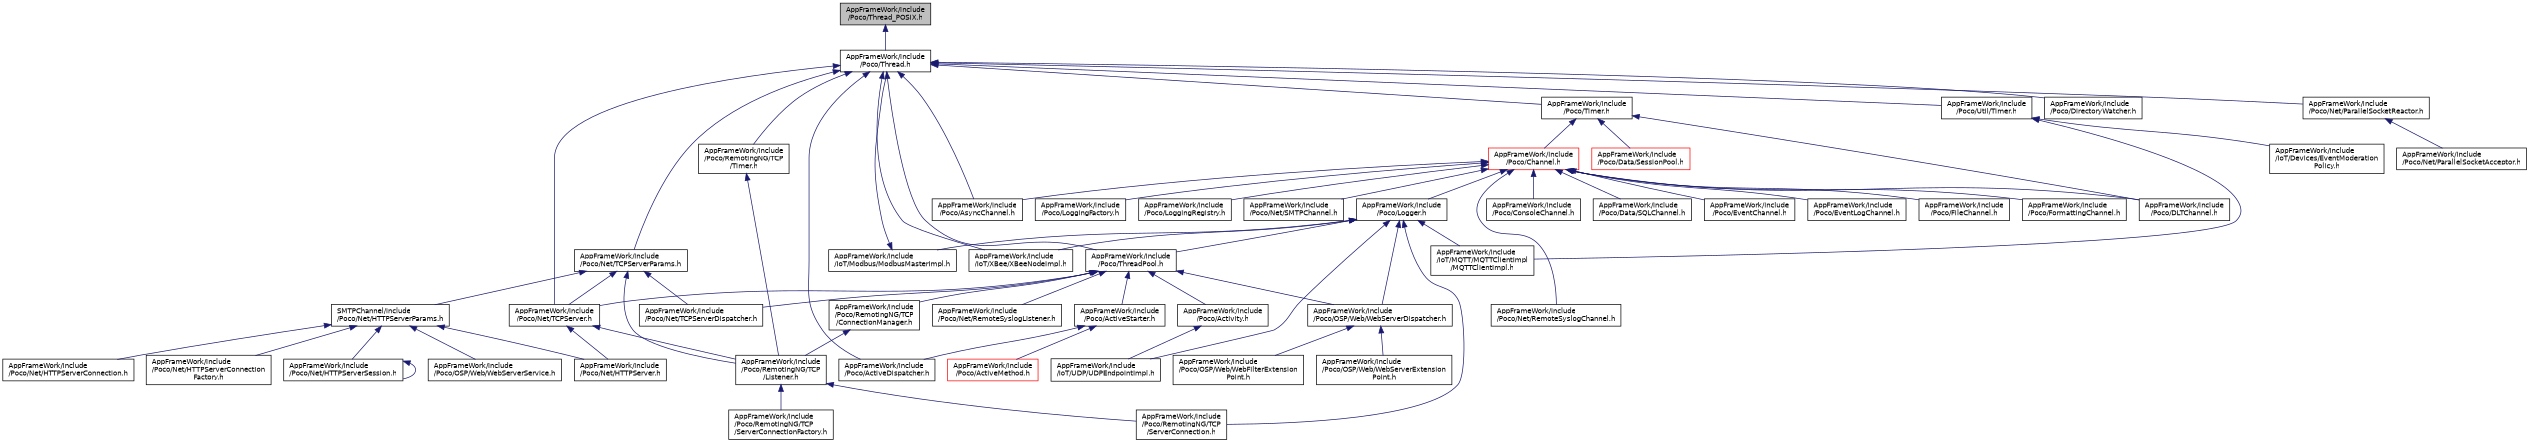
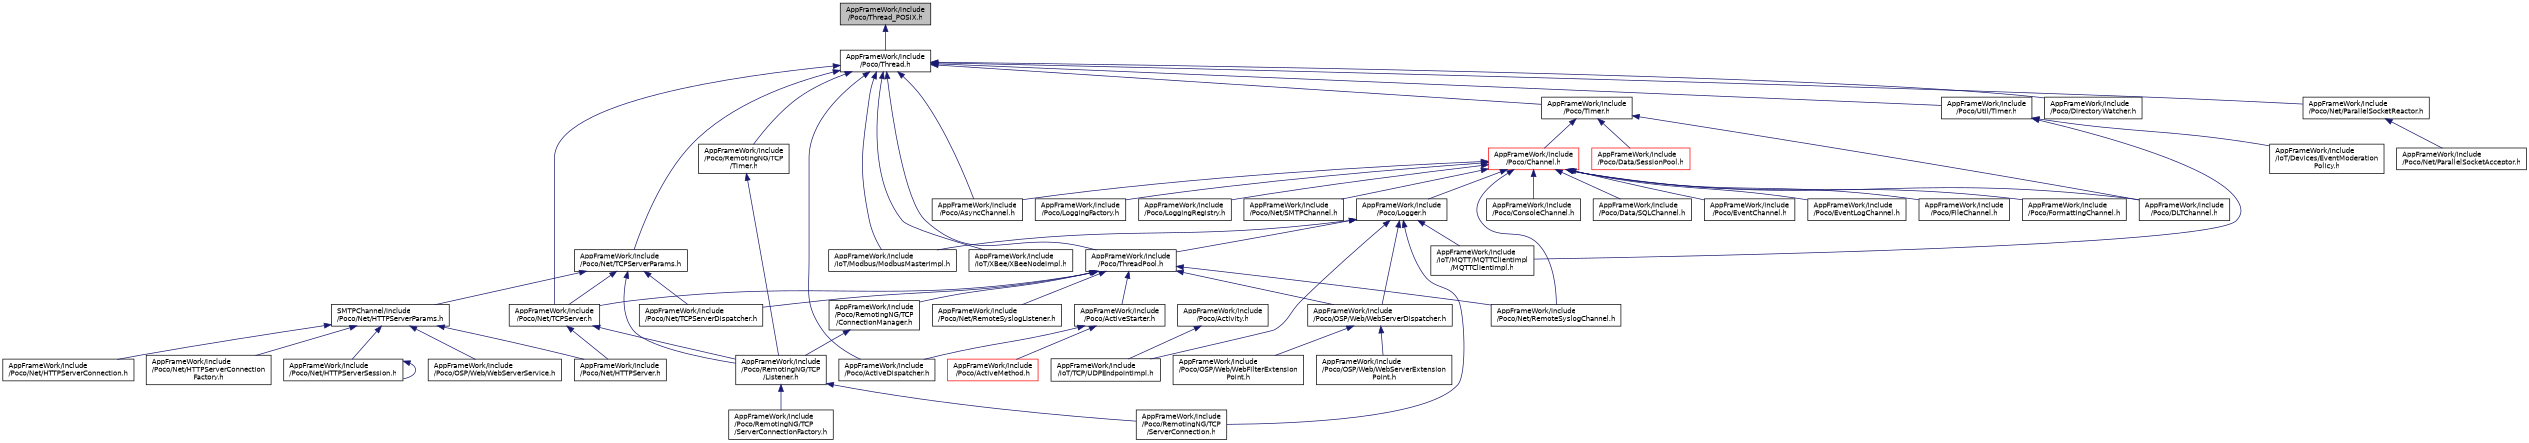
edge "AppFrameWork/include /Poco/Thread.h" -> "AppFrameWork/include /IoT/Modbus/ModbusMasterImpl.h": reversed
edge "AppFrameWork/include /IoT/XBee/XBeeNodeImpl.h" -> "AppFrameWork/include /Poco/Logger.h": removed
edge "AppFrameWork/include /Poco/Activity.h" -> "AppFrameWork/include /Poco/ThreadPool.h": now "AppFrameWork/include /Poco/Net/RemoteSyslogChannel.h" -> "AppFrameWork/include /Poco/ThreadPool.h"
node "AppFrameWork/include /IoT/UDP/UDPEndpointImpl.h": label "AppFrameWork/include /IoT/UDP/UDPEndpointImpl.h" -> "AppFrameWork/include /IoT/TCP/UDPEndpointImpl.h"
